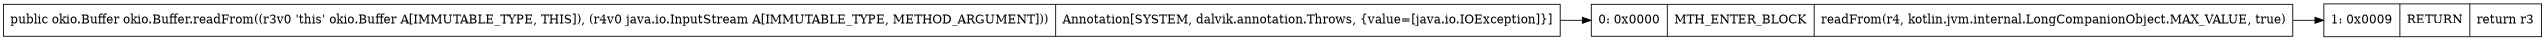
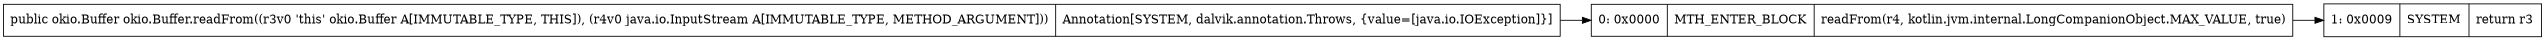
node "1: 0x0009": text "RETURN" -> "SYSTEM"
